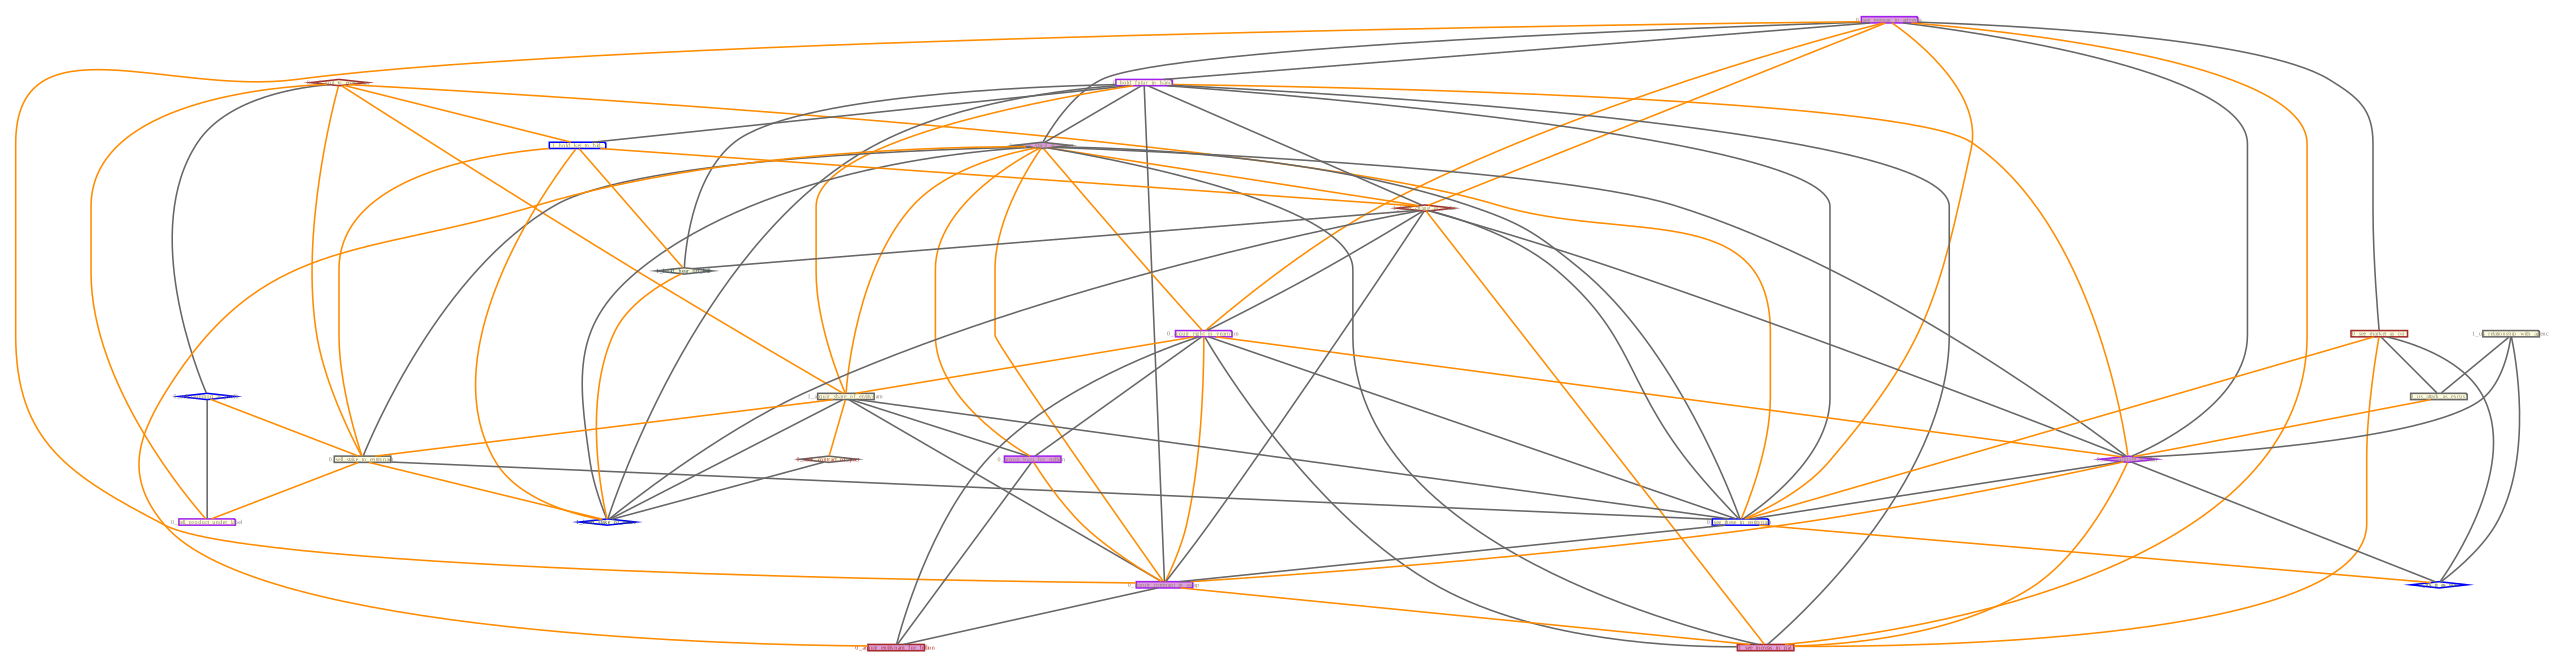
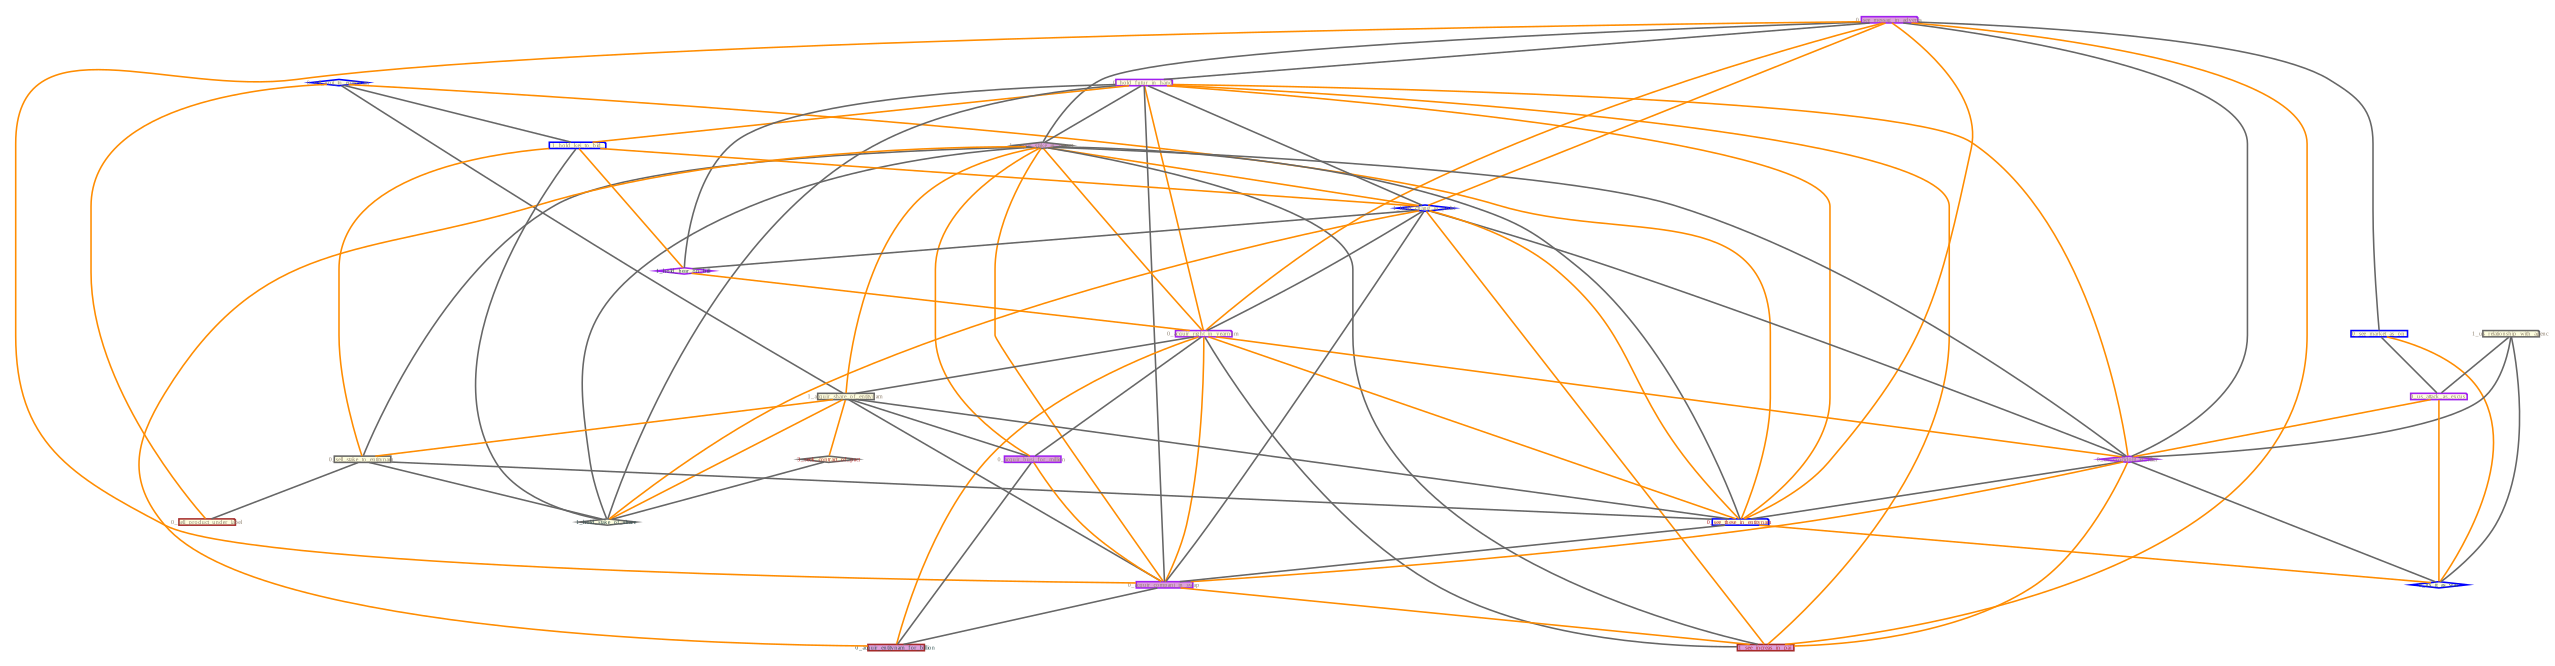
node "0_sell_unit_to_entitynam": color brown -> blue
edge "0_hold_futur_in_hand" -- "1_hold_kei_to_bid": color gray40 -> darkorange
edge "0_sell_unit_to_entitynam" -- "1_hold_kei_to_bid": color darkorange -> gray40
edge "0_hold_futur_in_hand" -- "0_see_these_in_entitynam": color gray40 -> darkorange
edge "0_hold_futur_in_hand" -- "1_see_increas_in_pai": color gray40 -> darkorange
edge "0_hold_futur_in_hand" -- "1_acquir_share_of_entitynam": now "0_hold_futur_in_hand" -- "0_acquir_right_in_yearnum"
node "1_hold_chang_in_polici": color brown -> blue
edge "0_sell_unit_to_entitynam" -- "1_acquir_share_of_entitynam": color darkorange -> gray40
node "1_hold_hear_on_bill": color gray40 -> purple
edge "0_sell_unit_to_entitynam" -- "0_sell_stake_to_entitynam": removed
edge "1_hold_chang_in_polici" -- "1_hold_stake_of_share": color gray40 -> darkorange
edge "1_hold_chang_in_polici" -- "0_see_these_in_entitynam": color gray40 -> darkorange
node "0_see_market_as_on": color brown -> blue
edge "1_hold_kei_to_bid" -- "1_hold_stake_of_share": color darkorange -> gray40
edge "0_acquir_right_in_yearnum" -- "1_acquir_share_of_entitynam": color darkorange -> gray40
edge "1_hold_hear_on_bill" -- "1_hold_stake_of_share": now "1_hold_hear_on_bill" -- "0_acquir_right_in_yearnum"
node "0_sell_commod_at_profit": removed
node "0_us_attack_as_excus": color gray40 -> purple
edge "0_see_market_as_on" -- "0_see_these_in_entitynam": removed
edge "0_acquir_right_in_yearnum" -- "0_see_these_in_entitynam": color gray40 -> darkorange
edge "0_see_market_as_on" -- "0_us_it_as_wai": color gray40 -> darkorange
edge "1_acquir_share_of_entitynam" -- "1_hold_stake_of_share": color gray40 -> darkorange
node "0_seek_contract_of_pact": label "0_seek_contract_of_pact" -> "3_seek_contract_of_pact"
edge "0_acquir_right_in_yearnum" -- "0_acquir_entitynam_for_billion": color gray40 -> darkorange
edge "0_sell_stake_to_entitynam" -- "0_sell_product_under_label": color darkorange -> gray40
edge "0_sell_stake_to_entitynam" -- "1_hold_stake_of_share": color darkorange -> gray40
edge "0_us_attack_as_excus" -- "0_us_it_as_wai": added
node "0_sell_product_under_label": color purple -> brown
node "1_hold_stake_of_share": color blue -> gray40
node "0_see_these_in_entitynam": fontcolor #8b7d6b -> #b22222
edge "0_see_market_as_on" -- "1_see_increas_in_pai": removed
node "0_acquir_entitynam_for_billion": fontcolor #b22222 -> #2f4f4f
